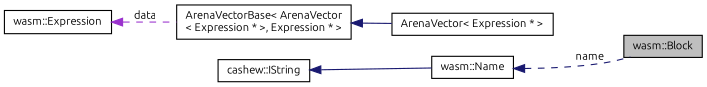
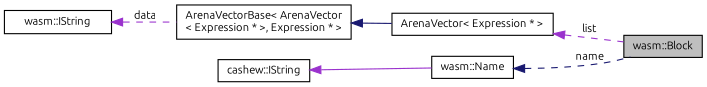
node "wasm::Expression": label "wasm::Expression" -> "wasm::IString"
edge "wasm::Block" -> "ArenaVector< Expression * >": added, label "list"
edge "wasm::Name" -> "cashew::IString": color midnightblue -> darkorchid3
